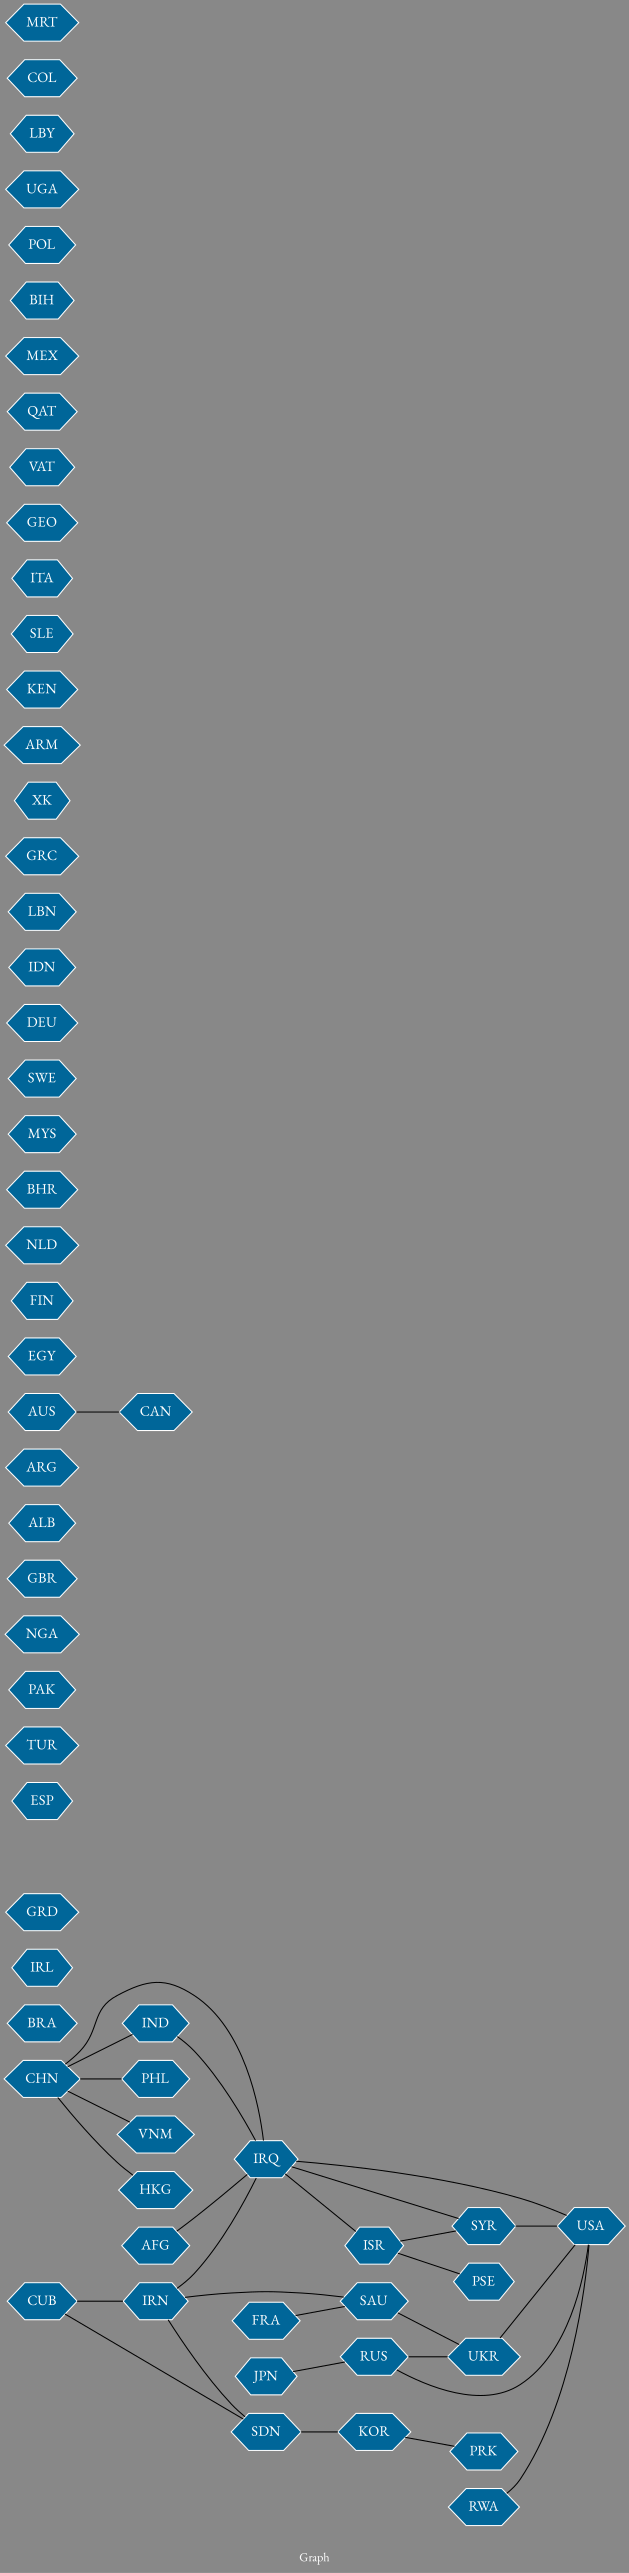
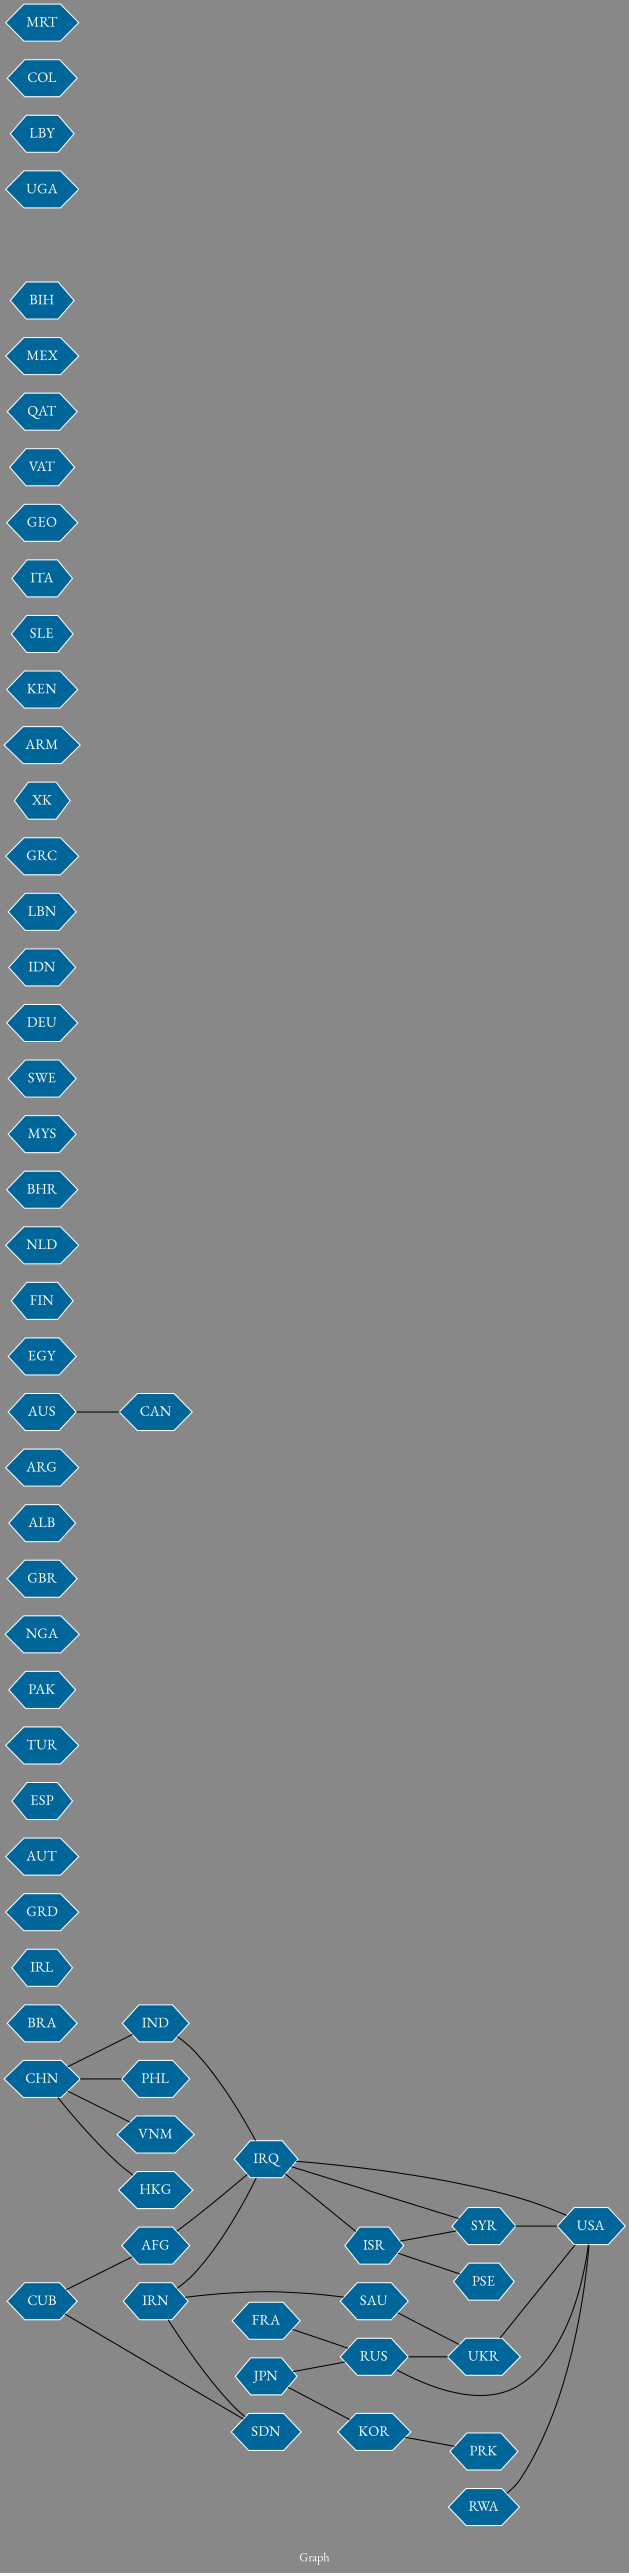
node "POL": removed
node "AUT": added
edge "CHN" -- "IRQ": removed
edge "CUB" -- "IRN": now "CUB" -- "AFG"
edge "SAU" -- "FRA": now "RUS" -- "FRA"
edge "SDN" -- "KOR": now "JPN" -- "KOR"
